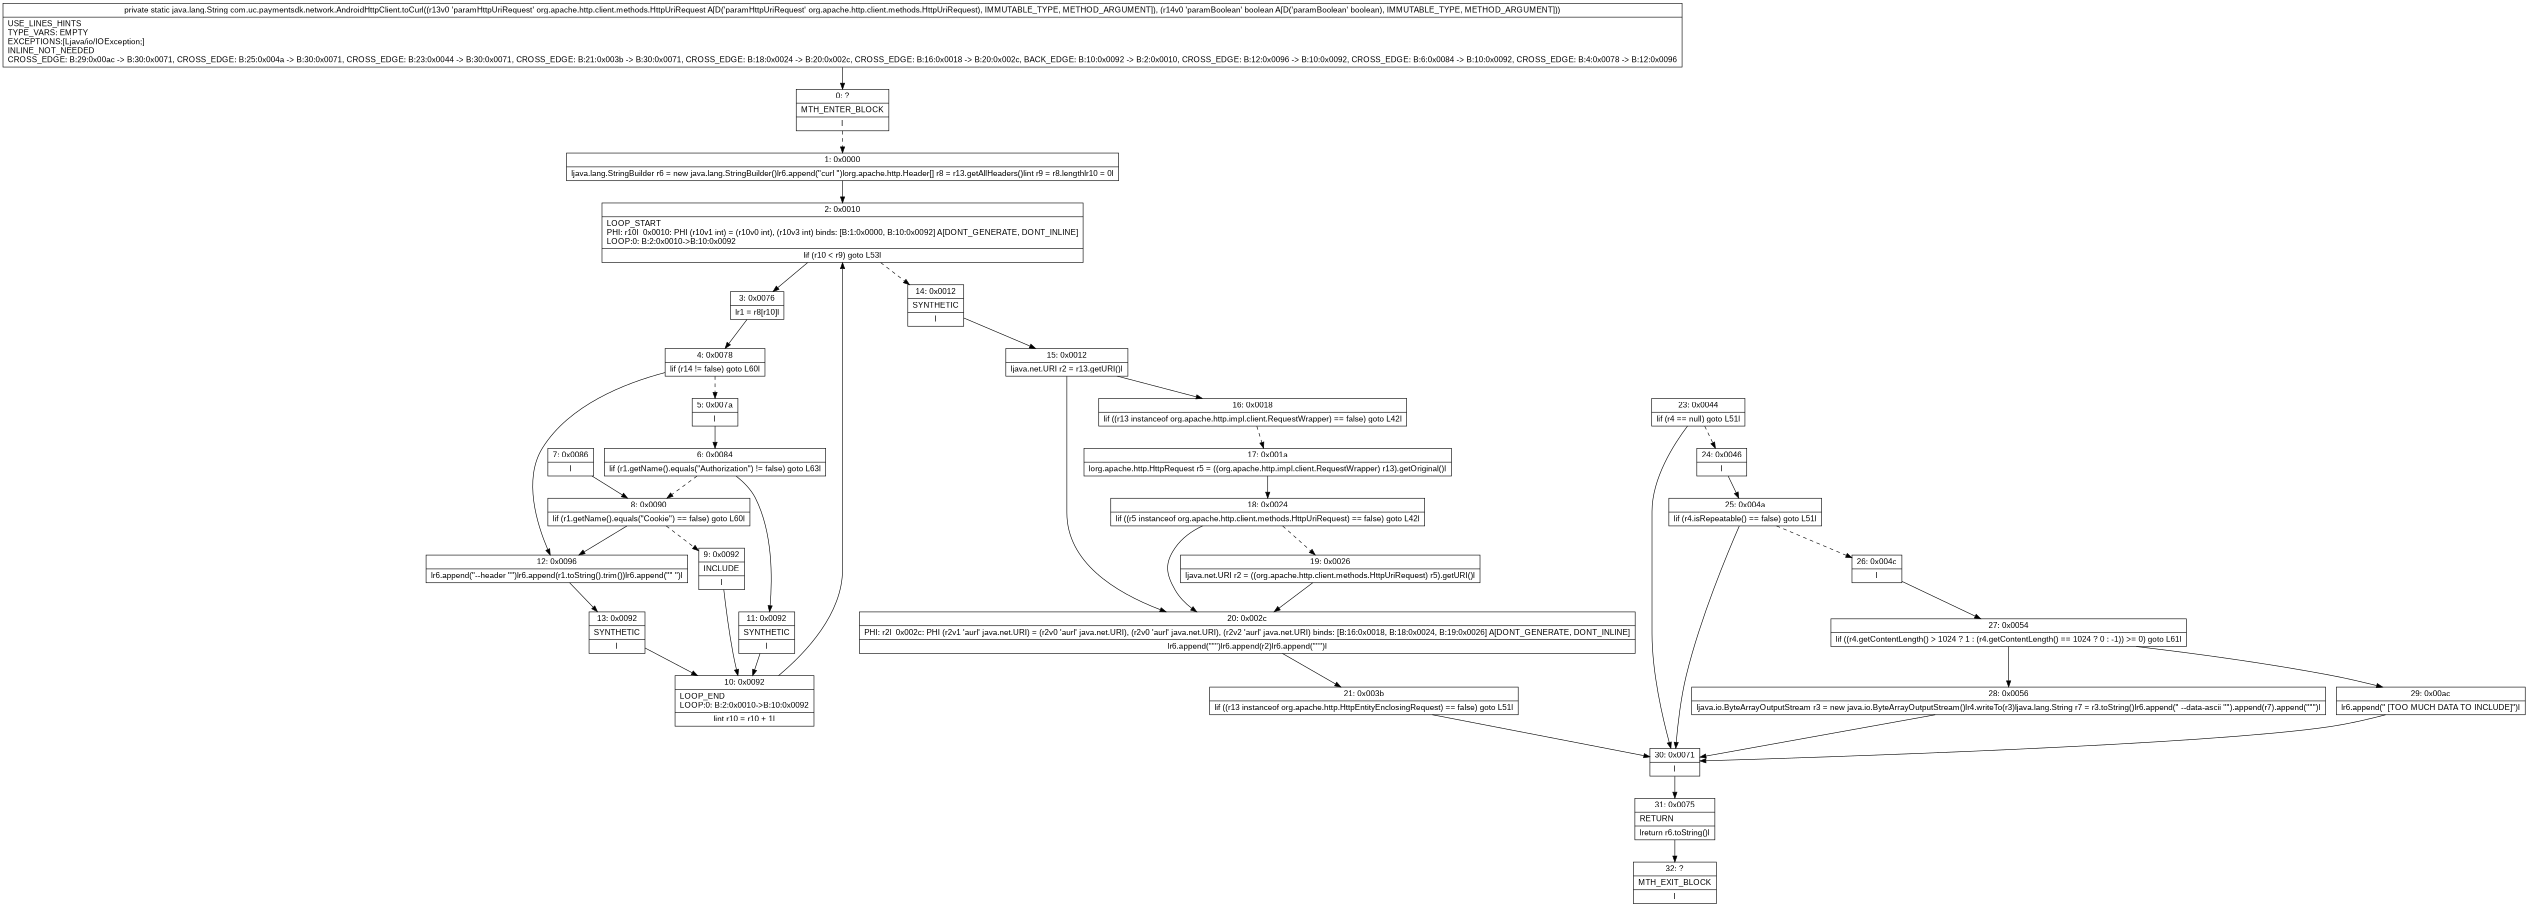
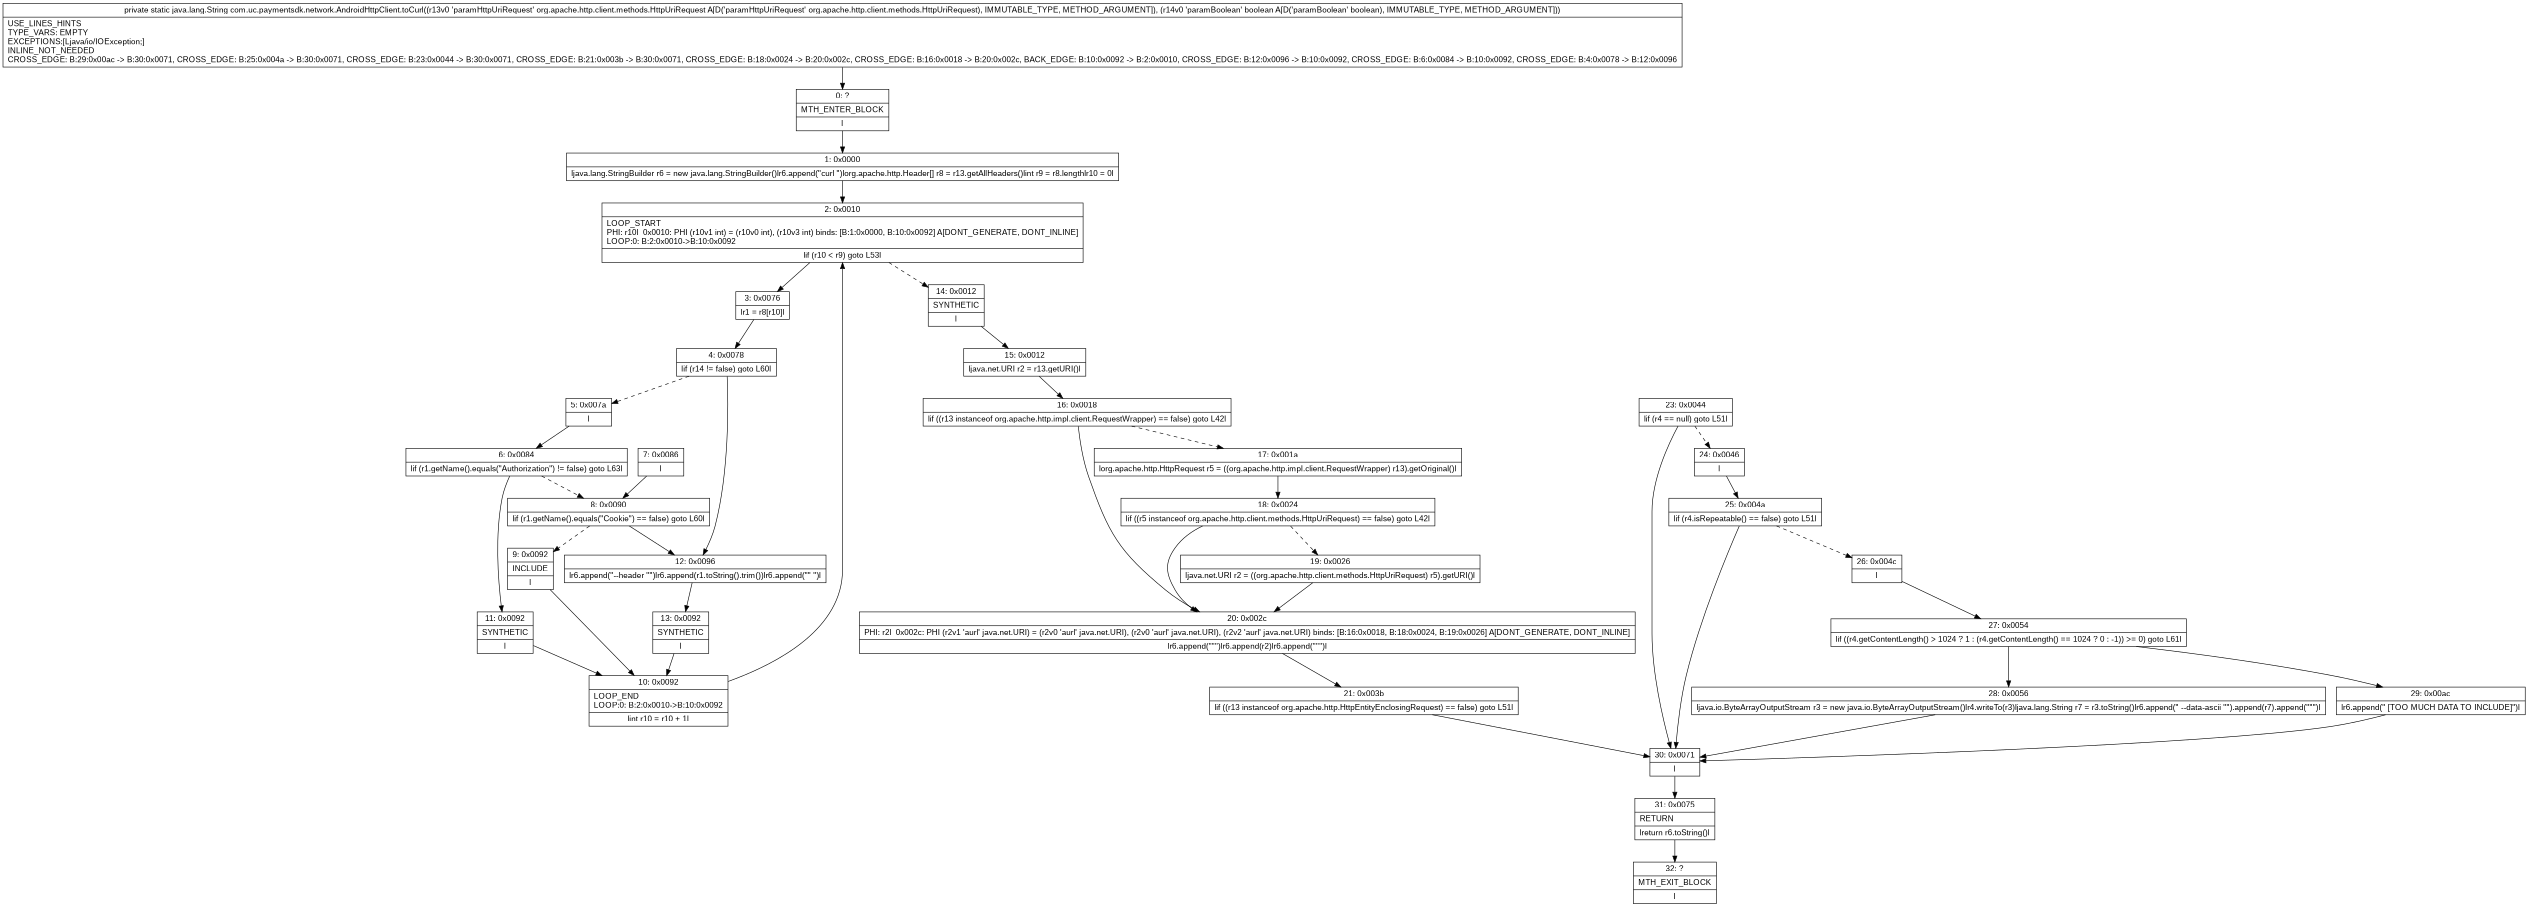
edge "0: ?" -> "1: 0x0000": style dashed -> solid
edge "15: 0x0012" -> "20: 0x002c": now "16: 0x0018" -> "20: 0x002c"
